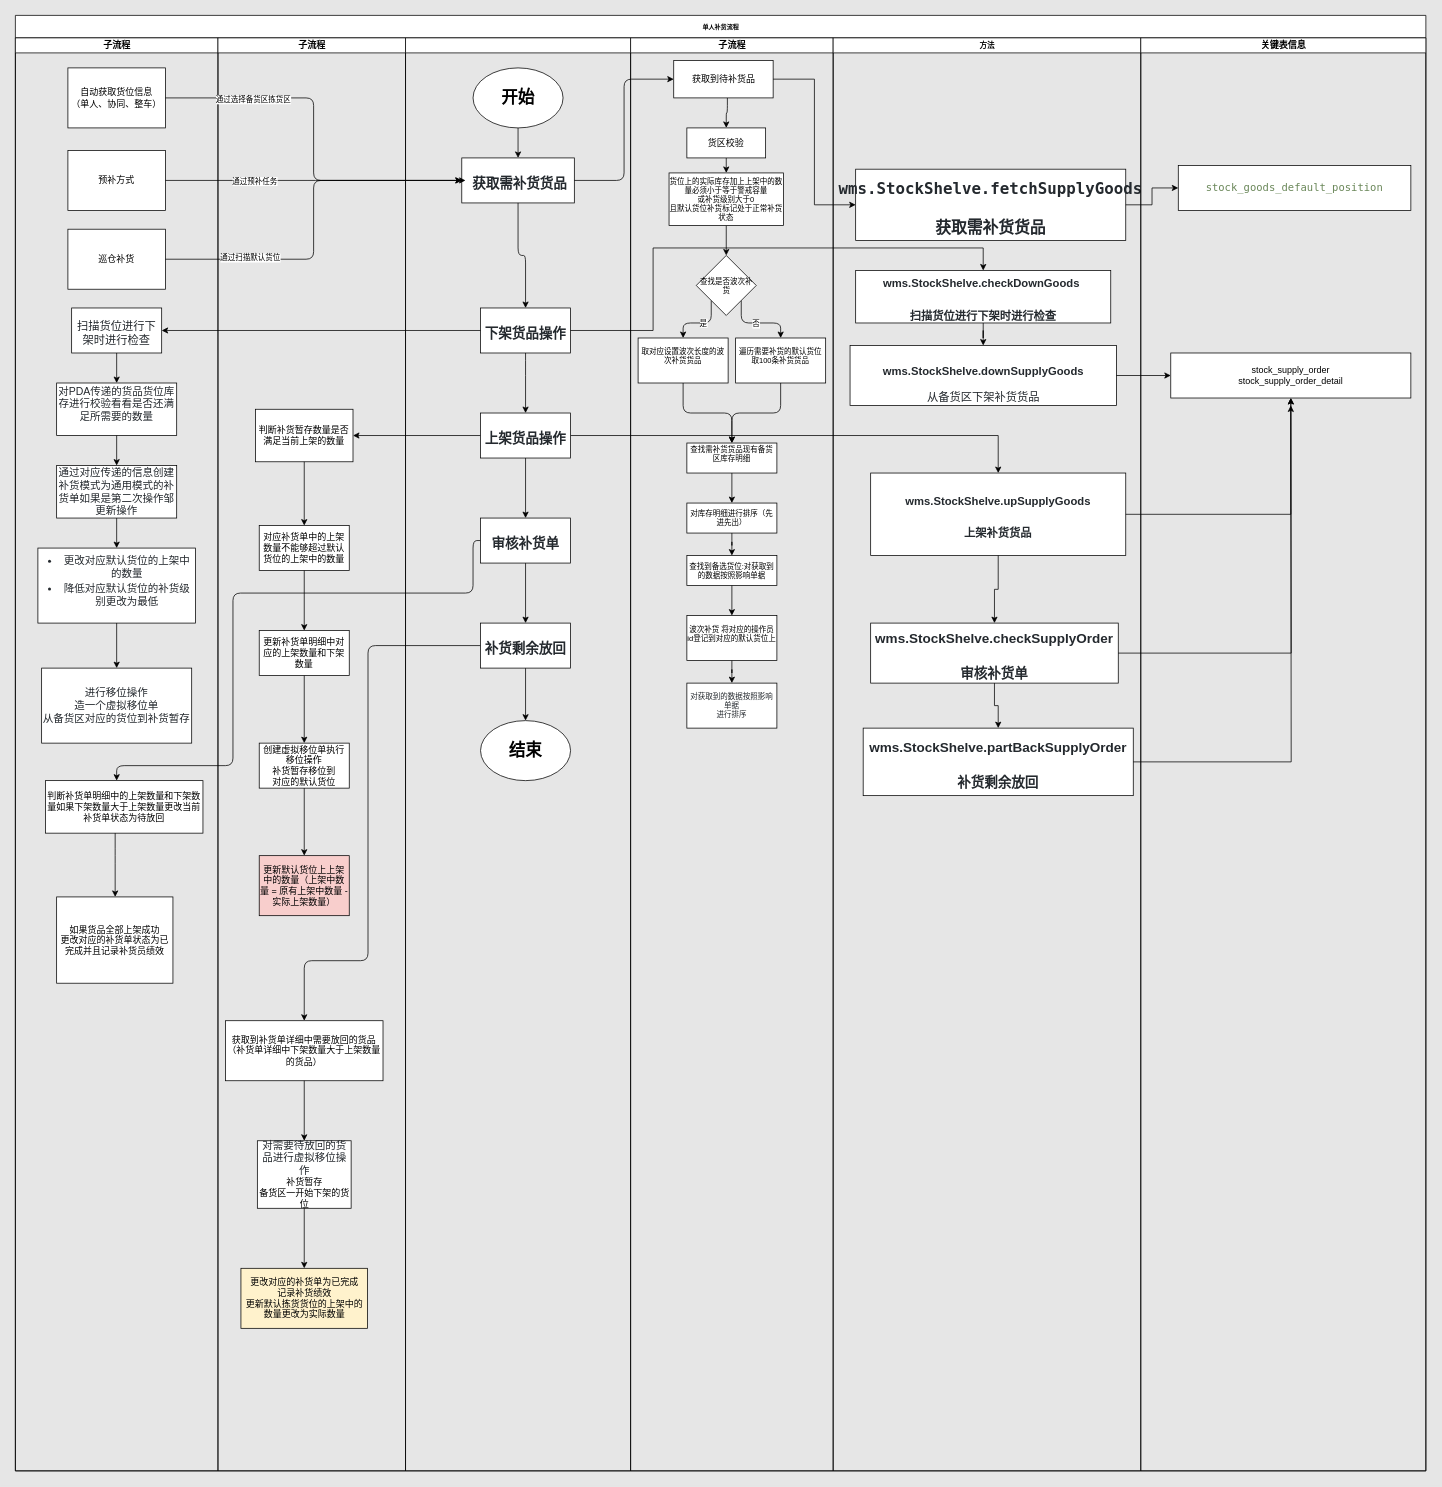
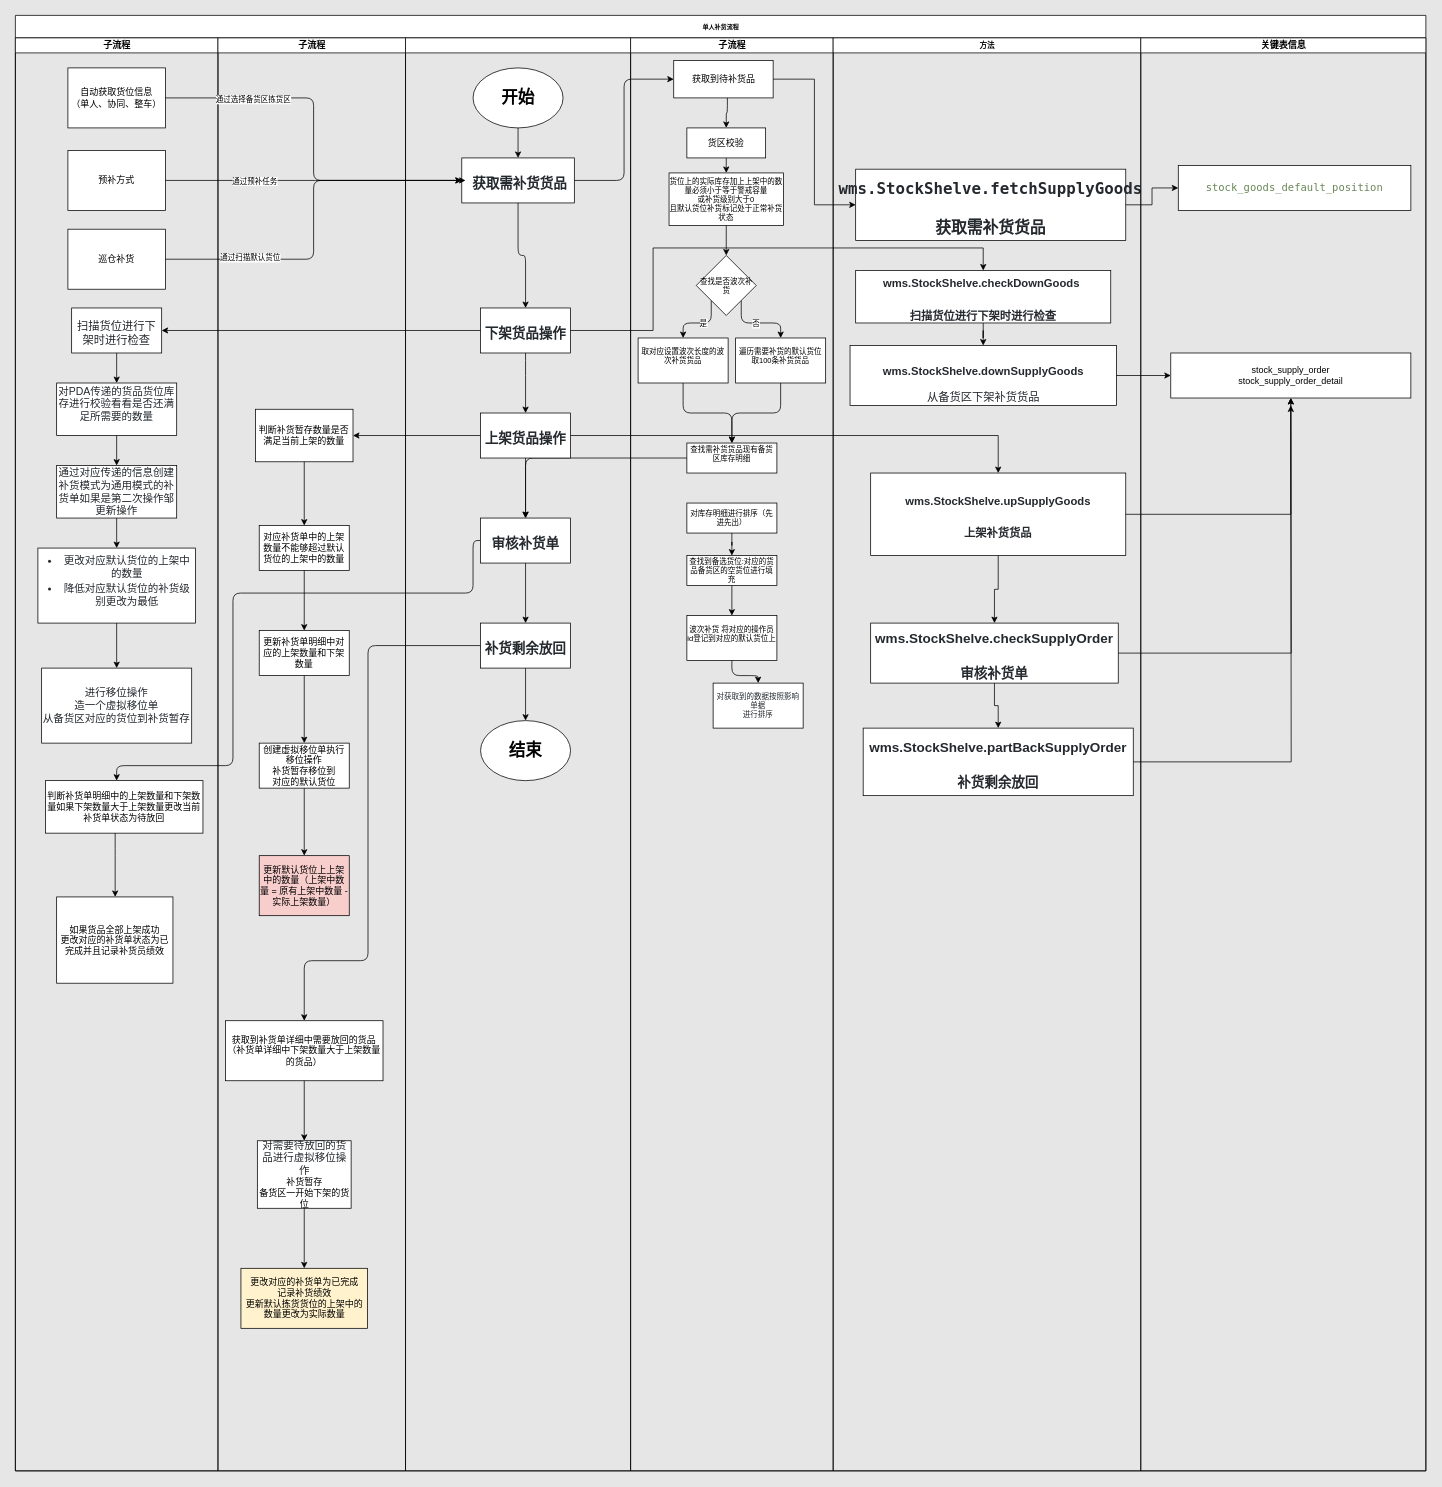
edge "查找需补货货品现有备货区库存明细" -> "对库存明细进行排序（先进先出）": now "查找需补货货品现有备货区库存明细" -> "审核补货单"
node "查找到备选货位:对获取到的数据按照影响单据": label "查找到备选货位:对获取到的数据按照影响单据" -> "查找到备选货位:对应的货品备货区的空货位进行填充"
node "对获取到的数据按照影响单据 进行排序": moved (732, 705) -> (758, 705)
